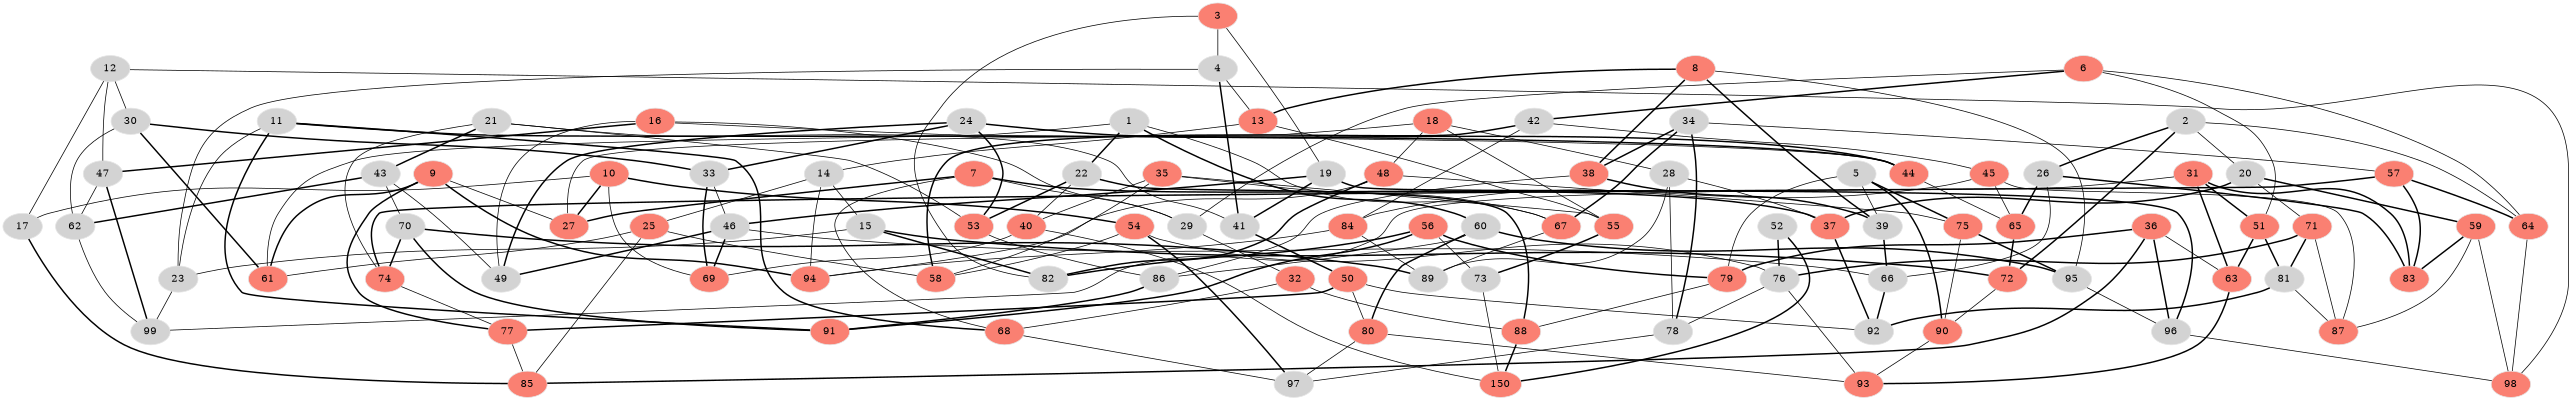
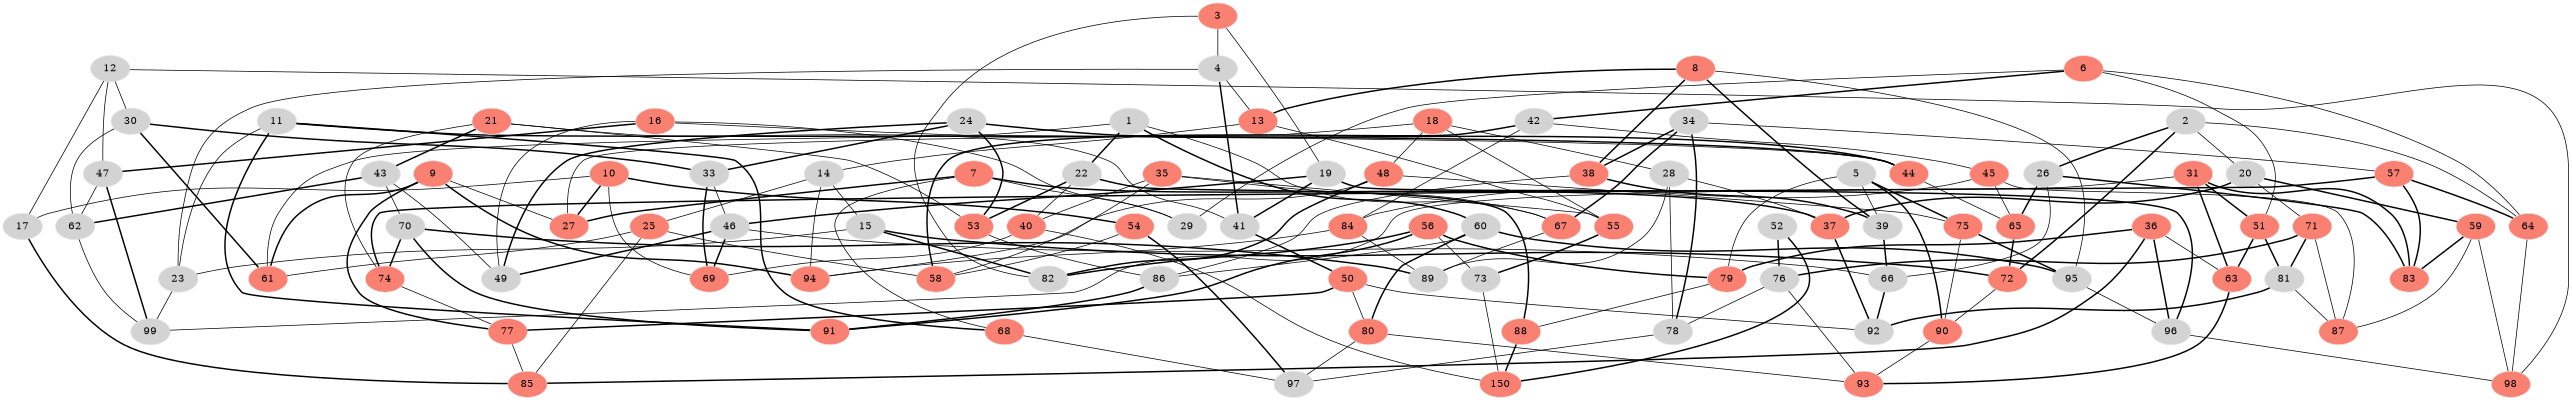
node "21": fillcolor lightgrey -> salmon
edge "54" -- "76": removed
node "32": removed
